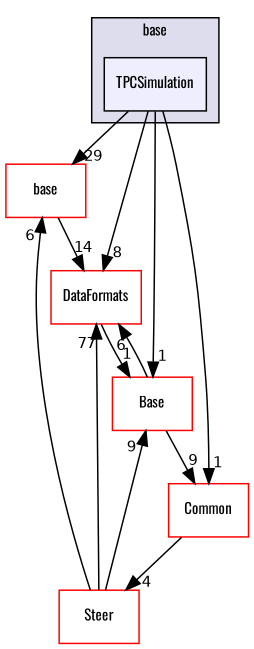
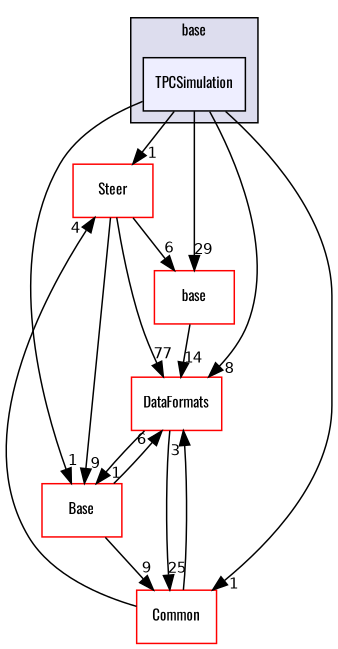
edge "TPCSimulation" -> "Steer": added
edge "DataFormats" -> "Common": added
edge "Common" -> "DataFormats": added
